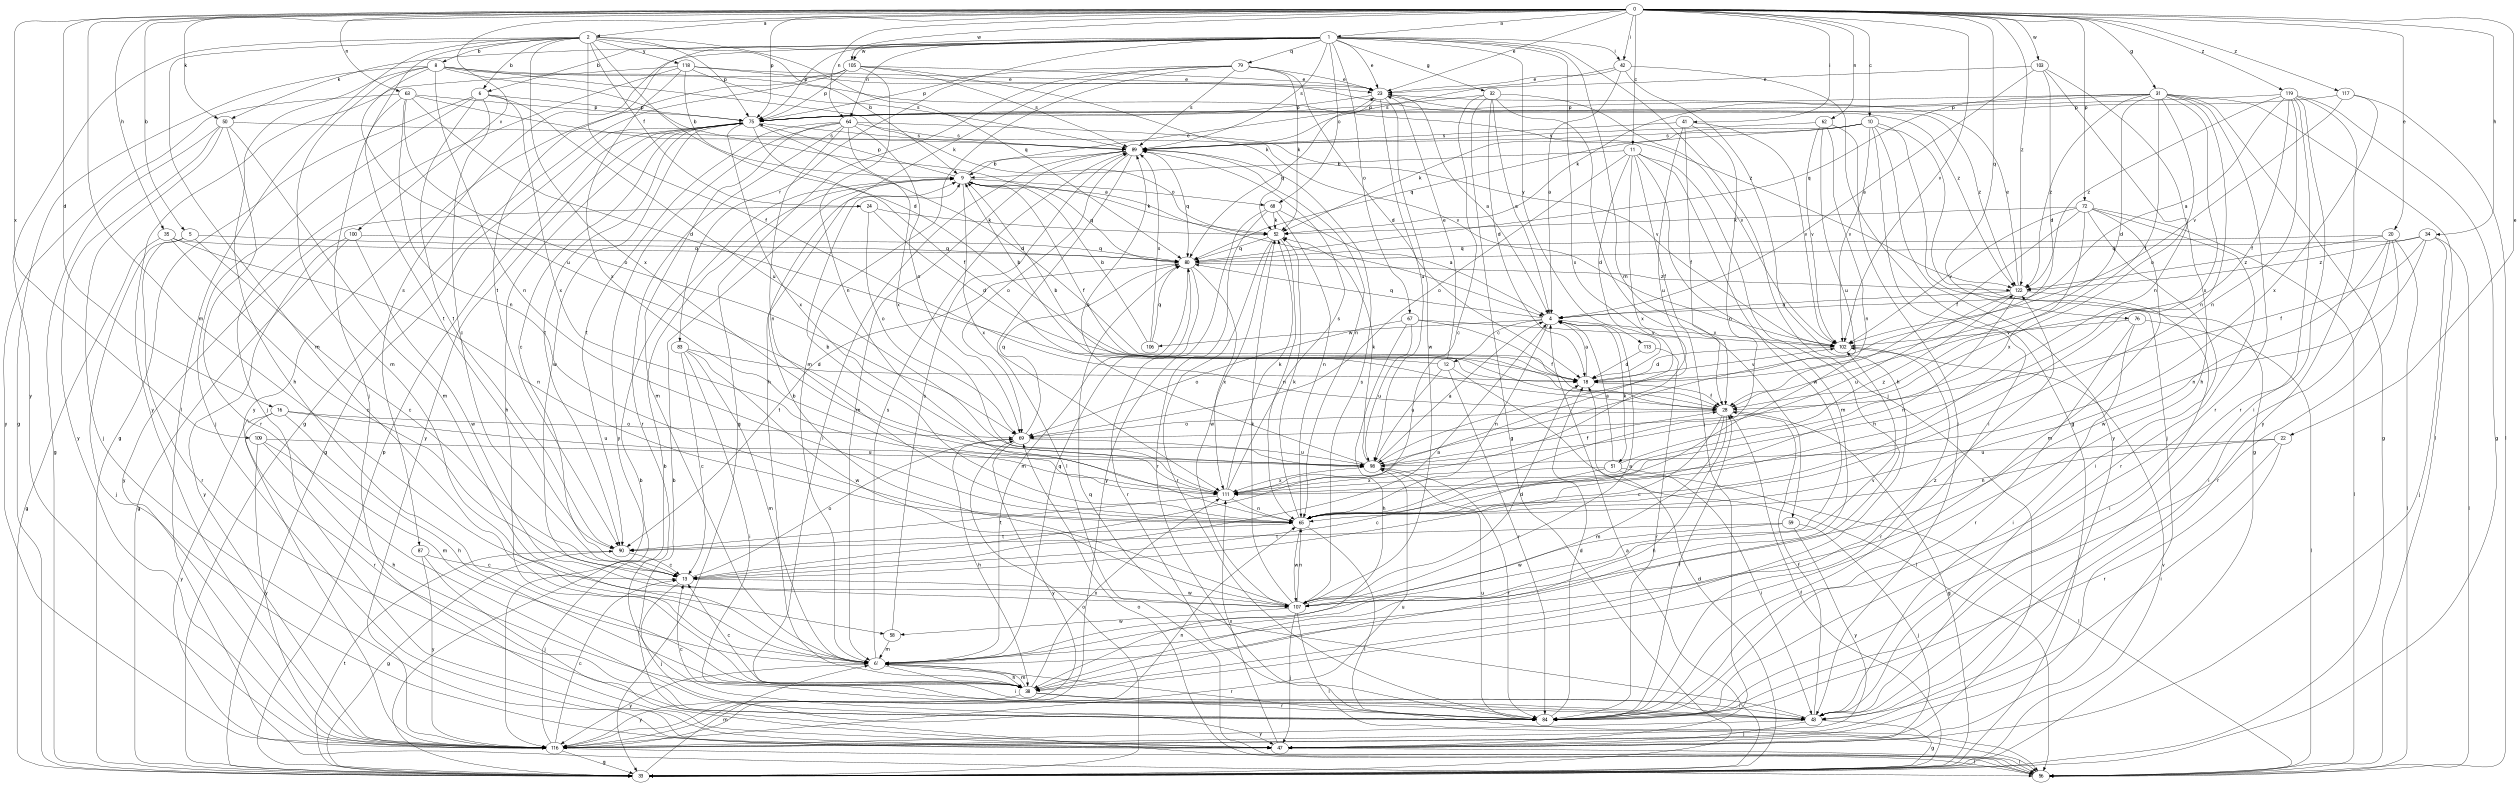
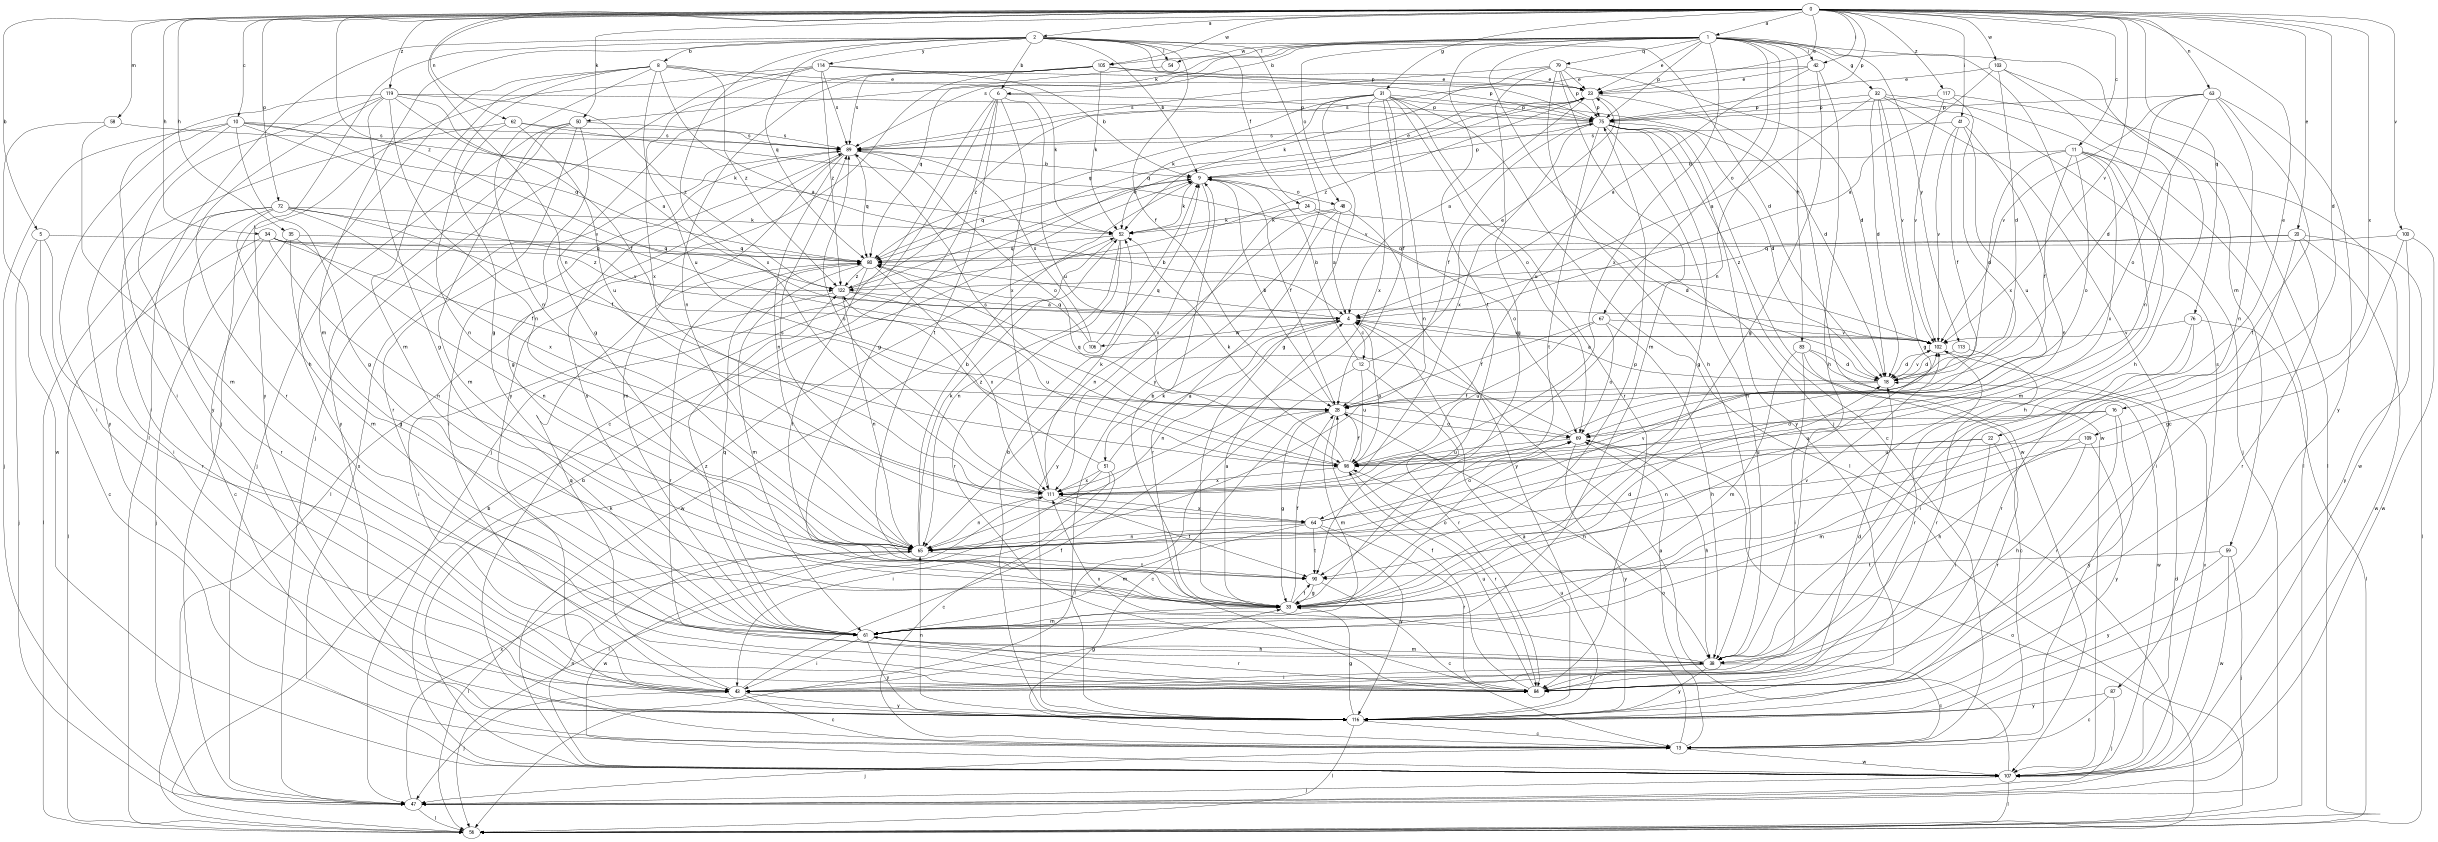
node "118": label "118" -> "114"
node "54": added
edge "1" -> "83": label "r" -> "h"
node "68": label "68" -> "48"
edge "64" -> "111": reversed
edge "10" -> "84": now "10" -> "43"
edge "107" -> "58": reversed
edge "32" -> "56": added, label "l"
